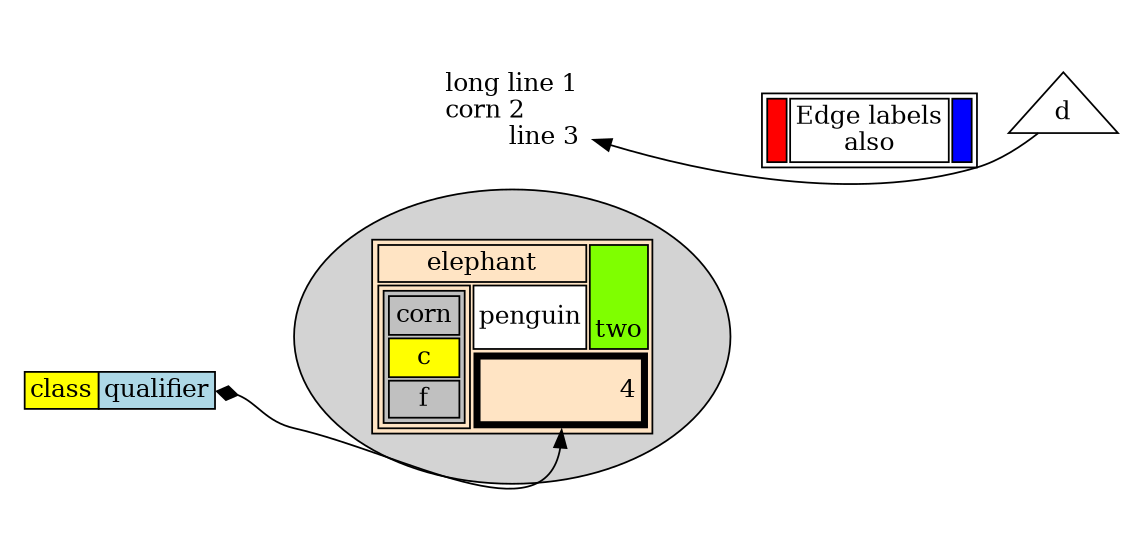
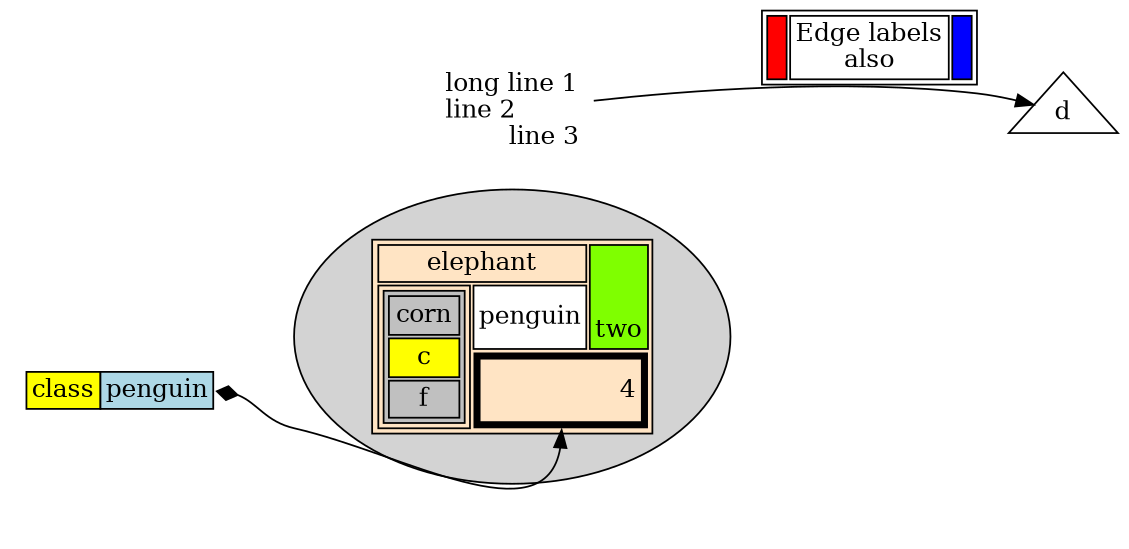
node "long line 1": text "corn 2" -> "line 2"
edge "d" -> "long line 1": reversed
node "class": text "qualifier" -> "penguin"
